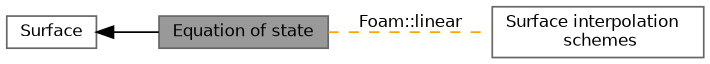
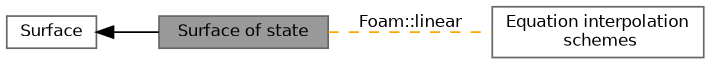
node "Equation of state": label "Equation of state" -> "Surface of state"
node "Surface interpolation schemes": label "Surface interpolation schemes" -> "Equation interpolation schemes"
